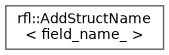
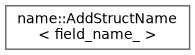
node "rfl::AddStructName < field_name_ >": label "rfl::AddStructName < field_name_ >" -> "name::AddStructName < field_name_ >"
